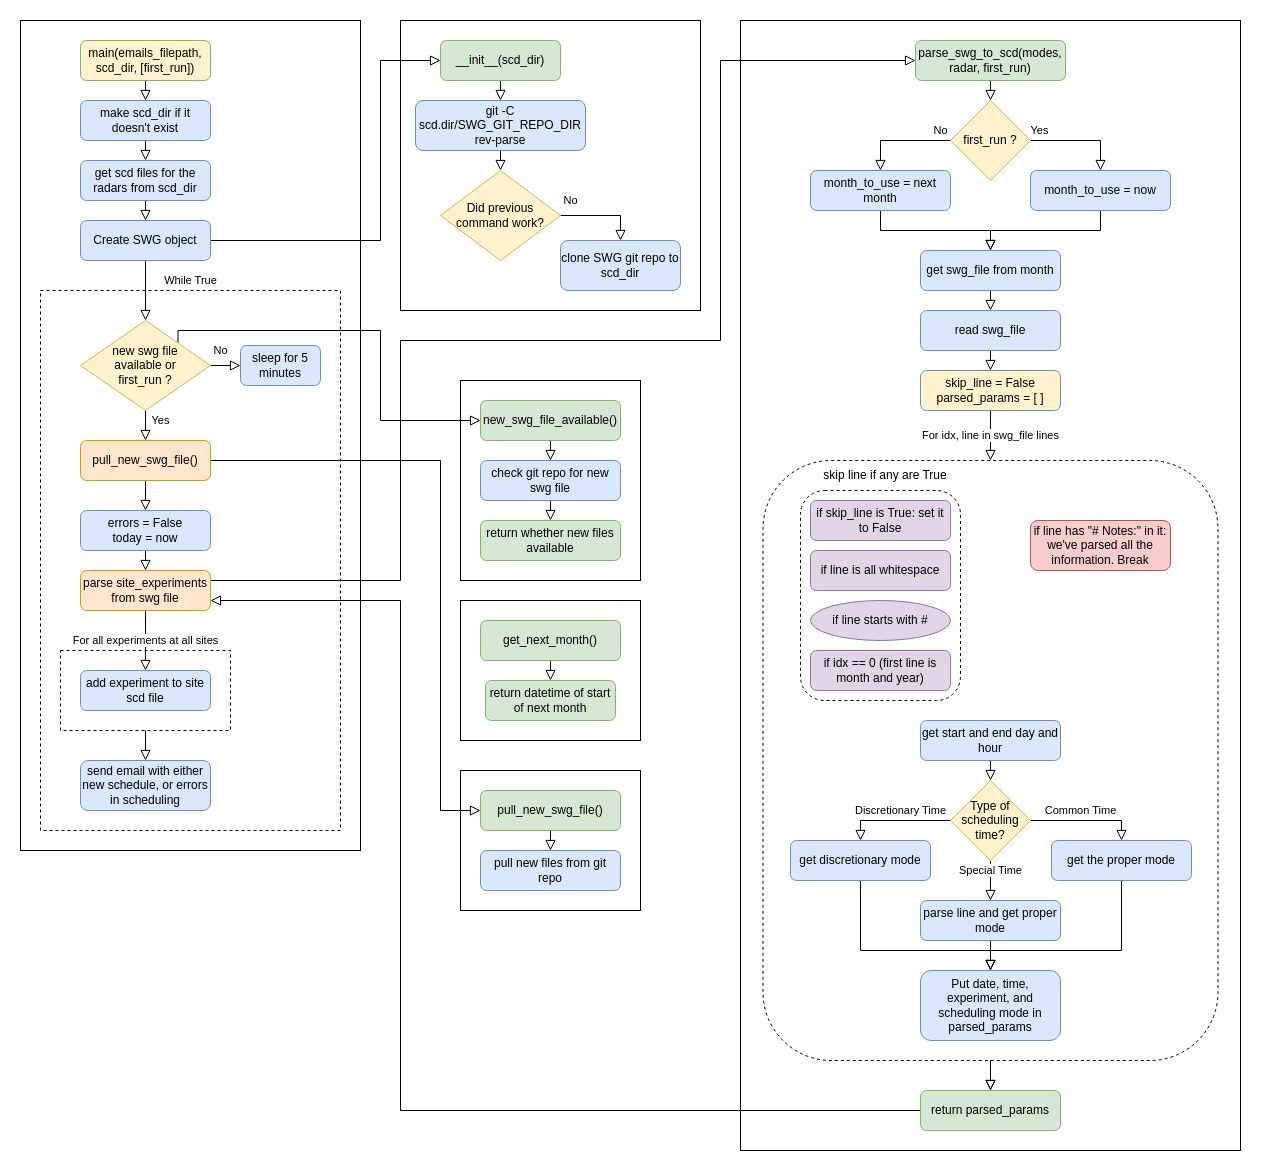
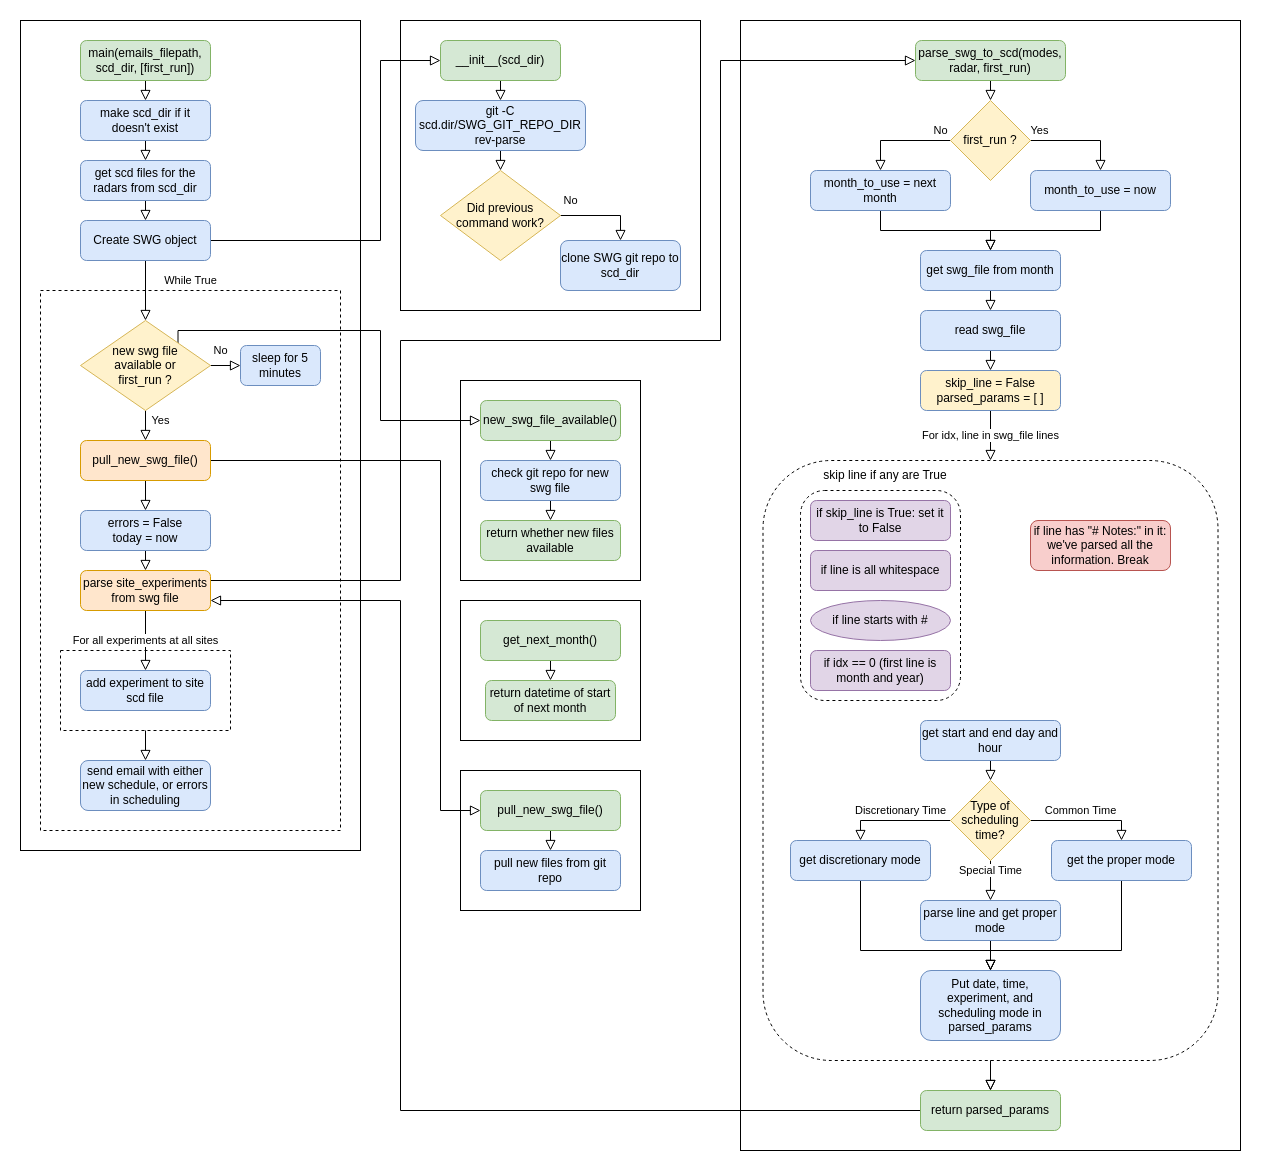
node "main(emails_filepath, scd_dir, [first_run])": fillcolor #fff2cc -> #d5e8d4
